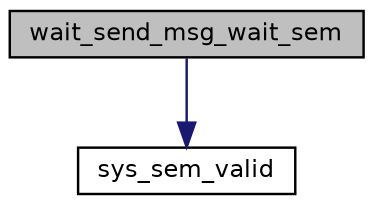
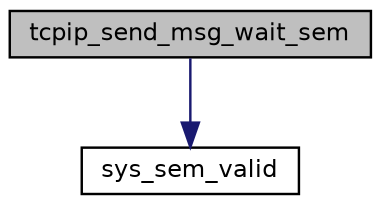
node "wait_send_msg_wait_sem": label "wait_send_msg_wait_sem" -> "tcpip_send_msg_wait_sem"
